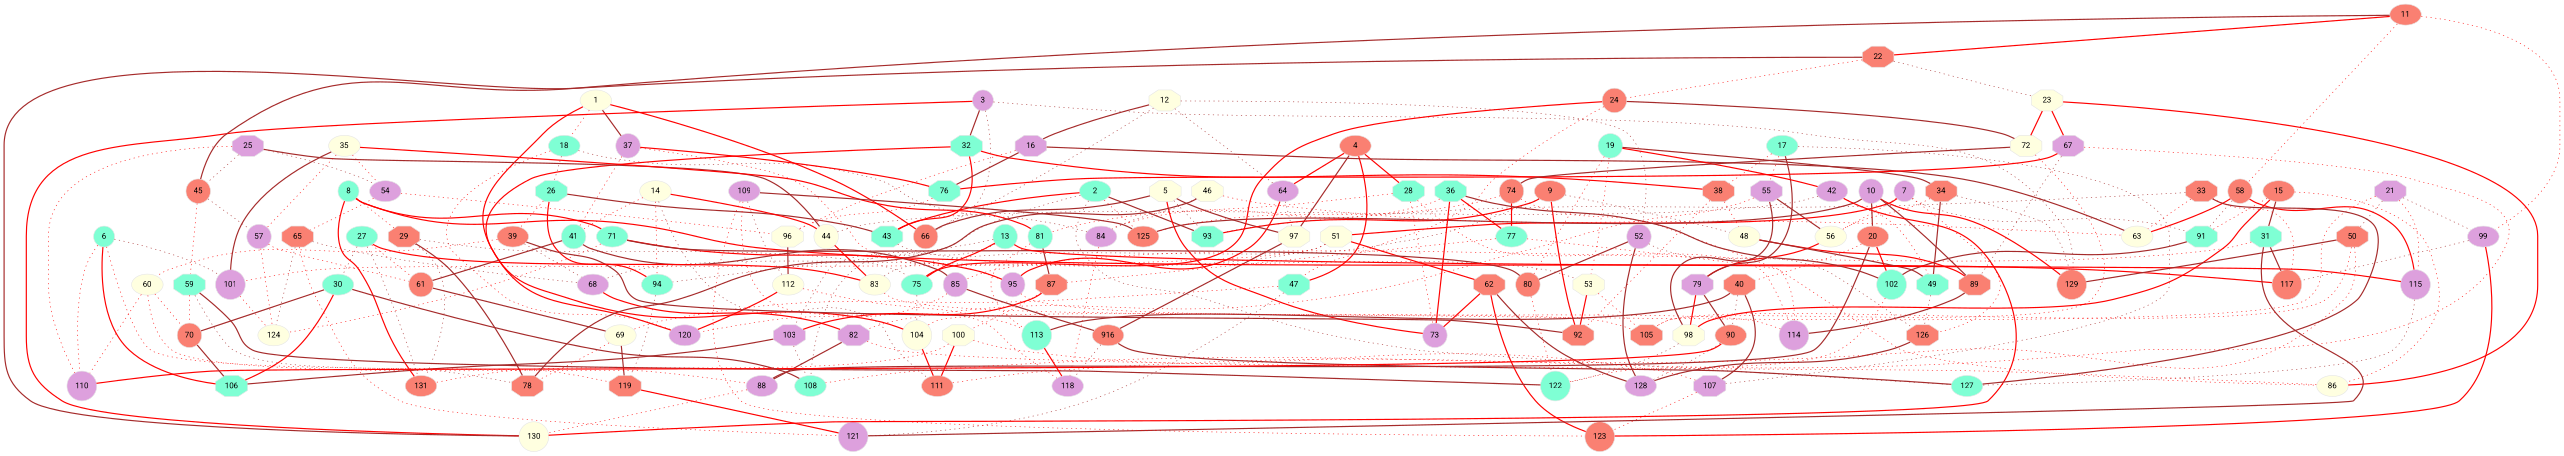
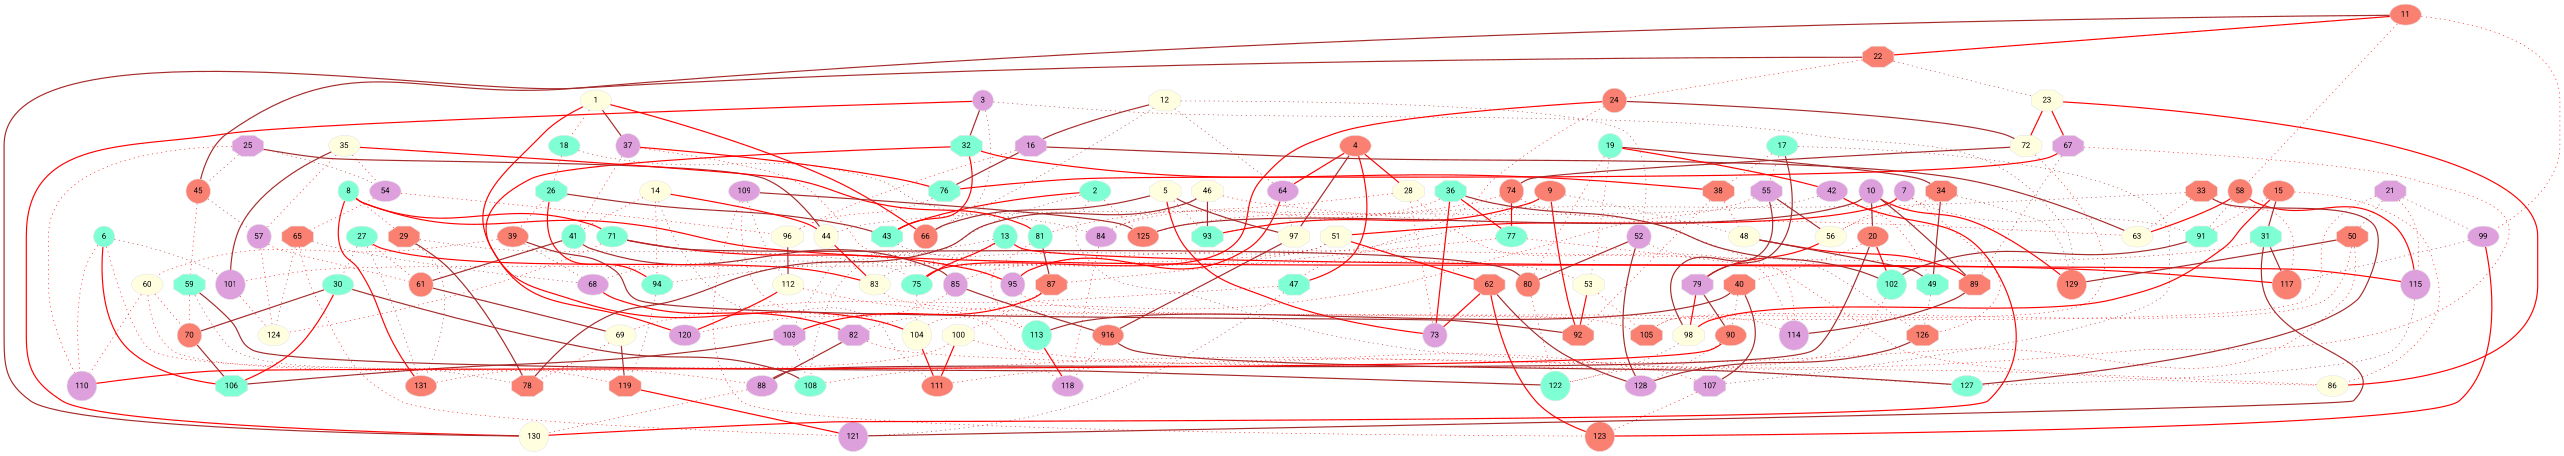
node "28": fillcolor aquamarine -> lightyellow
edge "2" -- "93": now "46" -- "93"
edge "18" -- "120": removed
